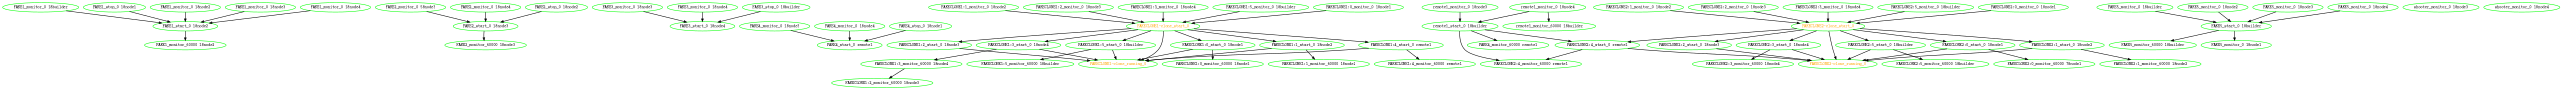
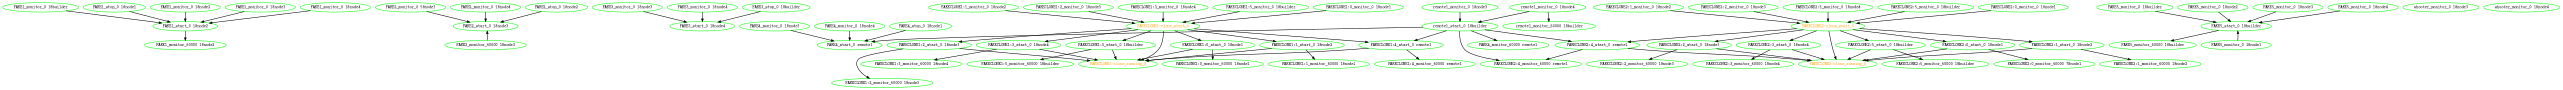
edge "remote1_start_0 18builder" -> "FAKE4_start_0 remote1": added
edge "FAKE2_start_0 18node3" -> "FAKE2_monitor_60000 18node3": reversed
edge "FAKE5_start_0 18builder" -> "FAKE5_monitor_0 18node1": reversed
edge "remote1_start_0 18builder" -> "FAKECLONE1:4_start_0 remote1": added
node "FAKECLONE2:2_monitor_60000 18node3": added
edge "FAKECLONE1:3_monitor_60000 18node4" -> "FAKECLONE1:2_monitor_60000 18node3": now "FAKECLONE1:2_start_0 18node3" -> "FAKECLONE1:2_monitor_60000 18node3"
